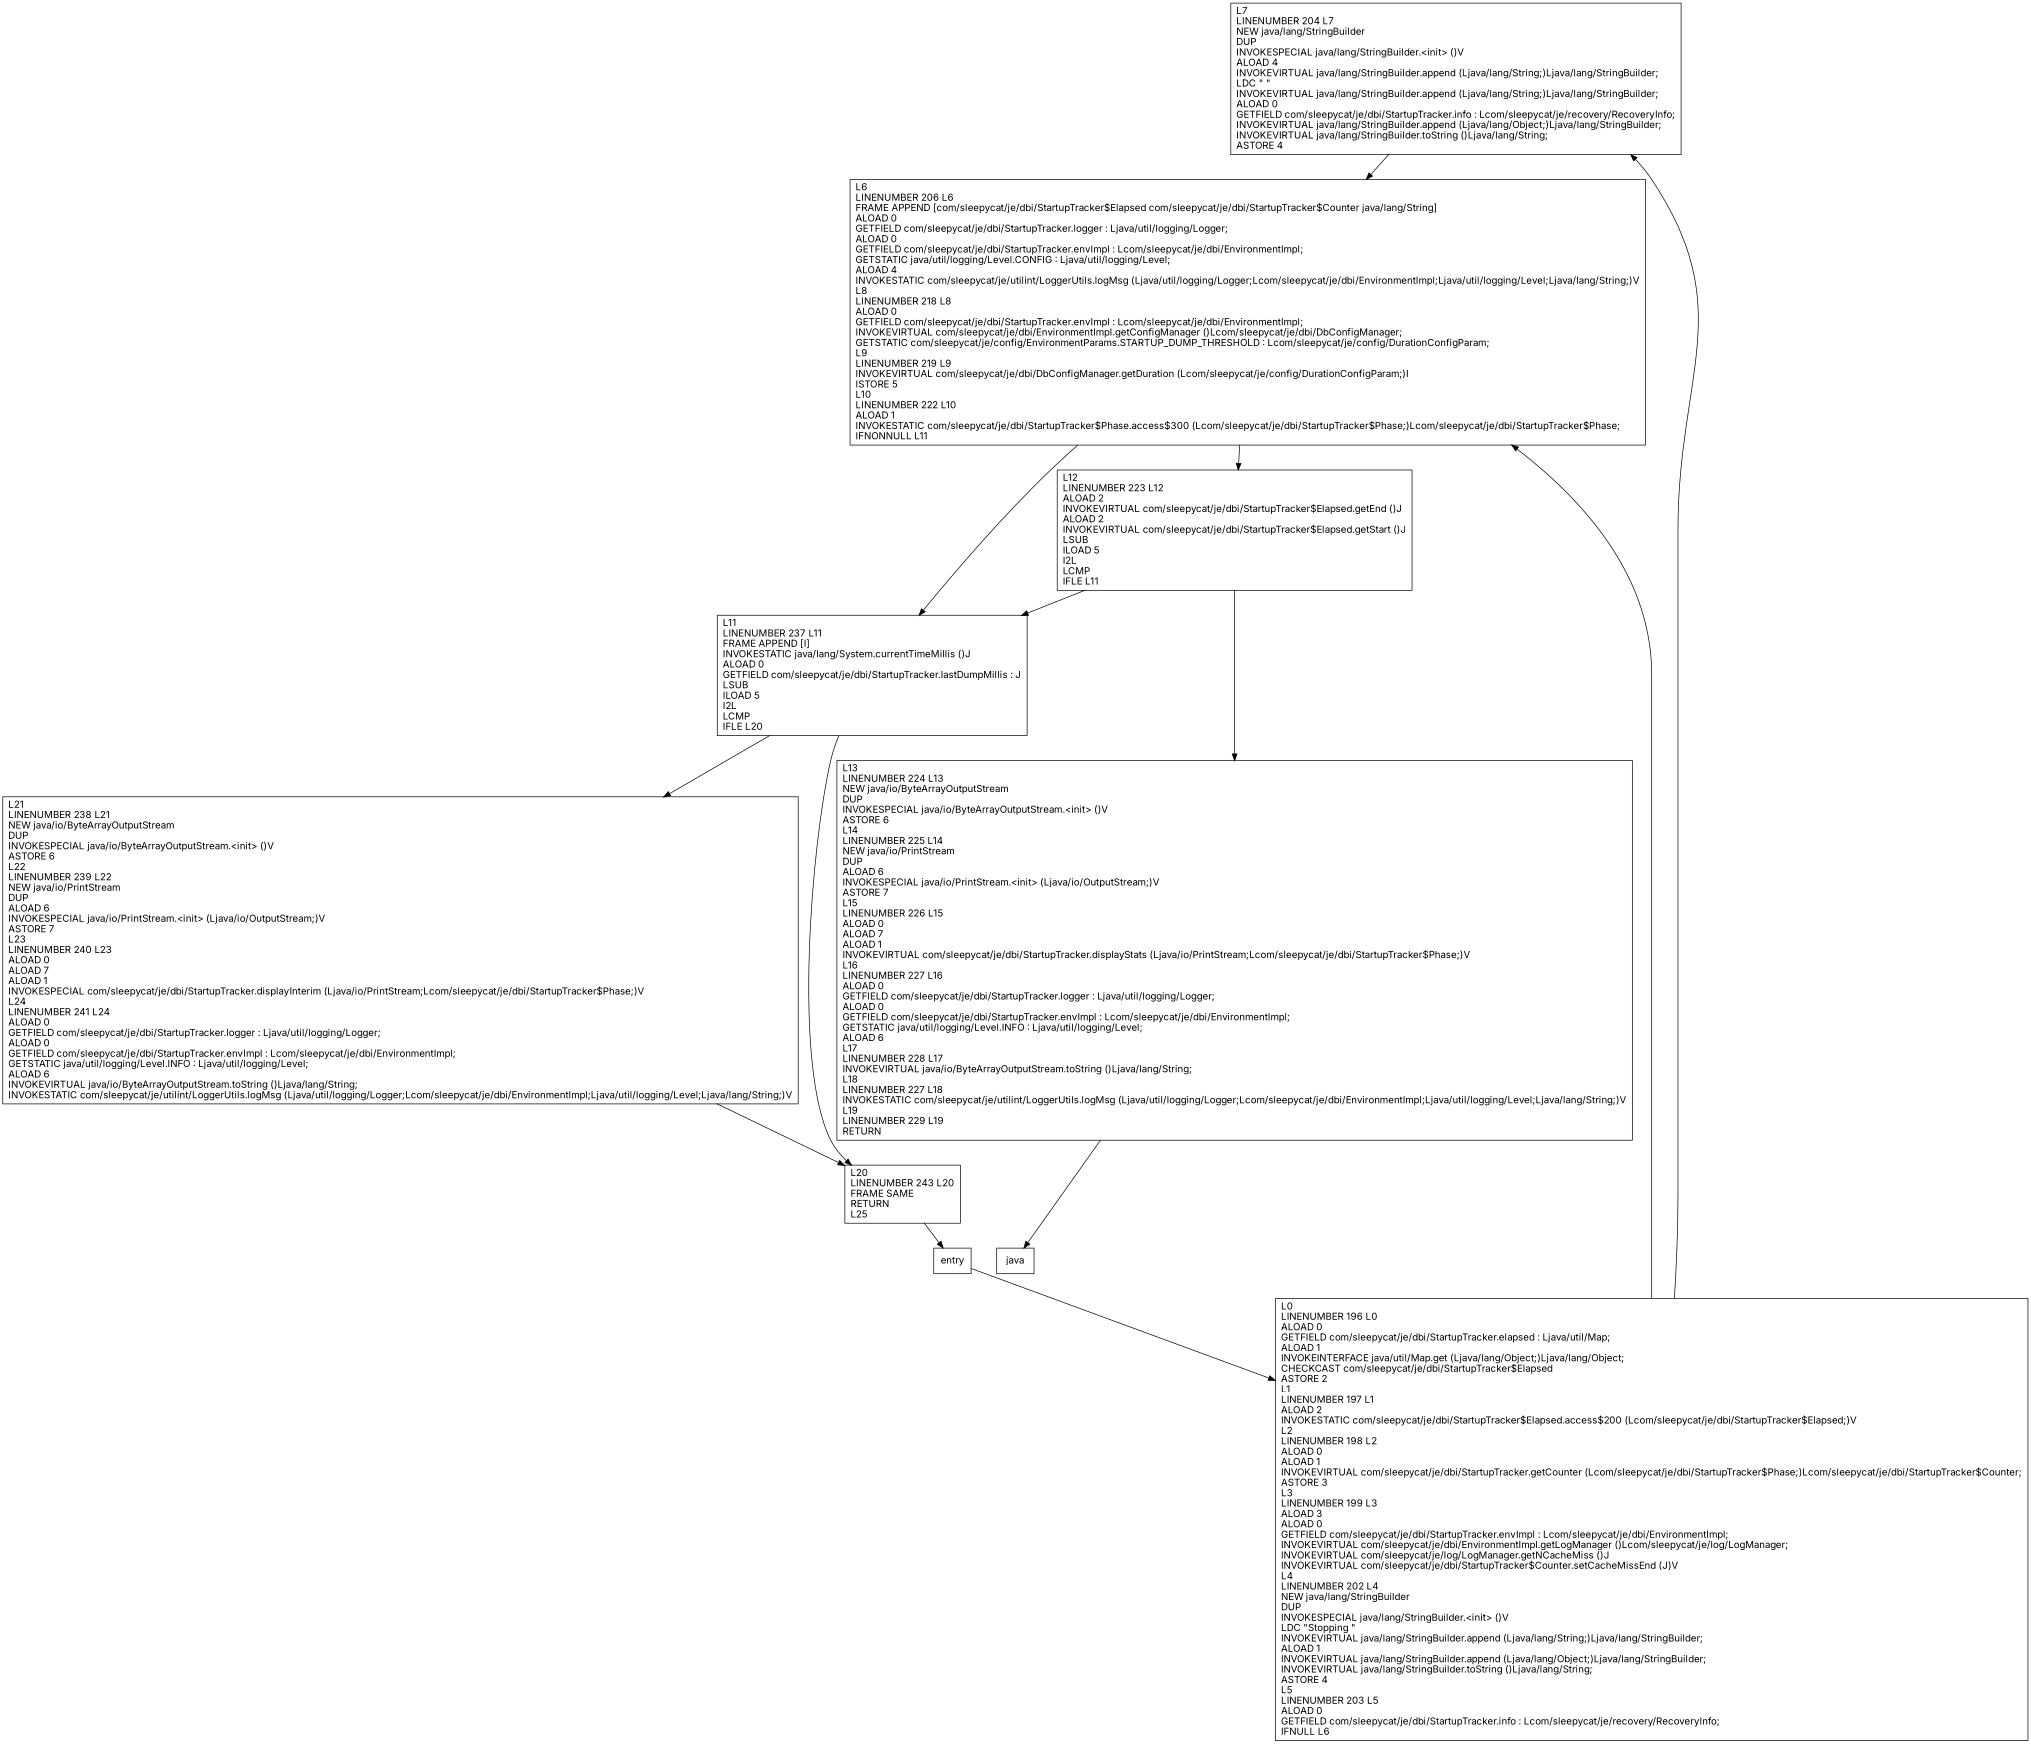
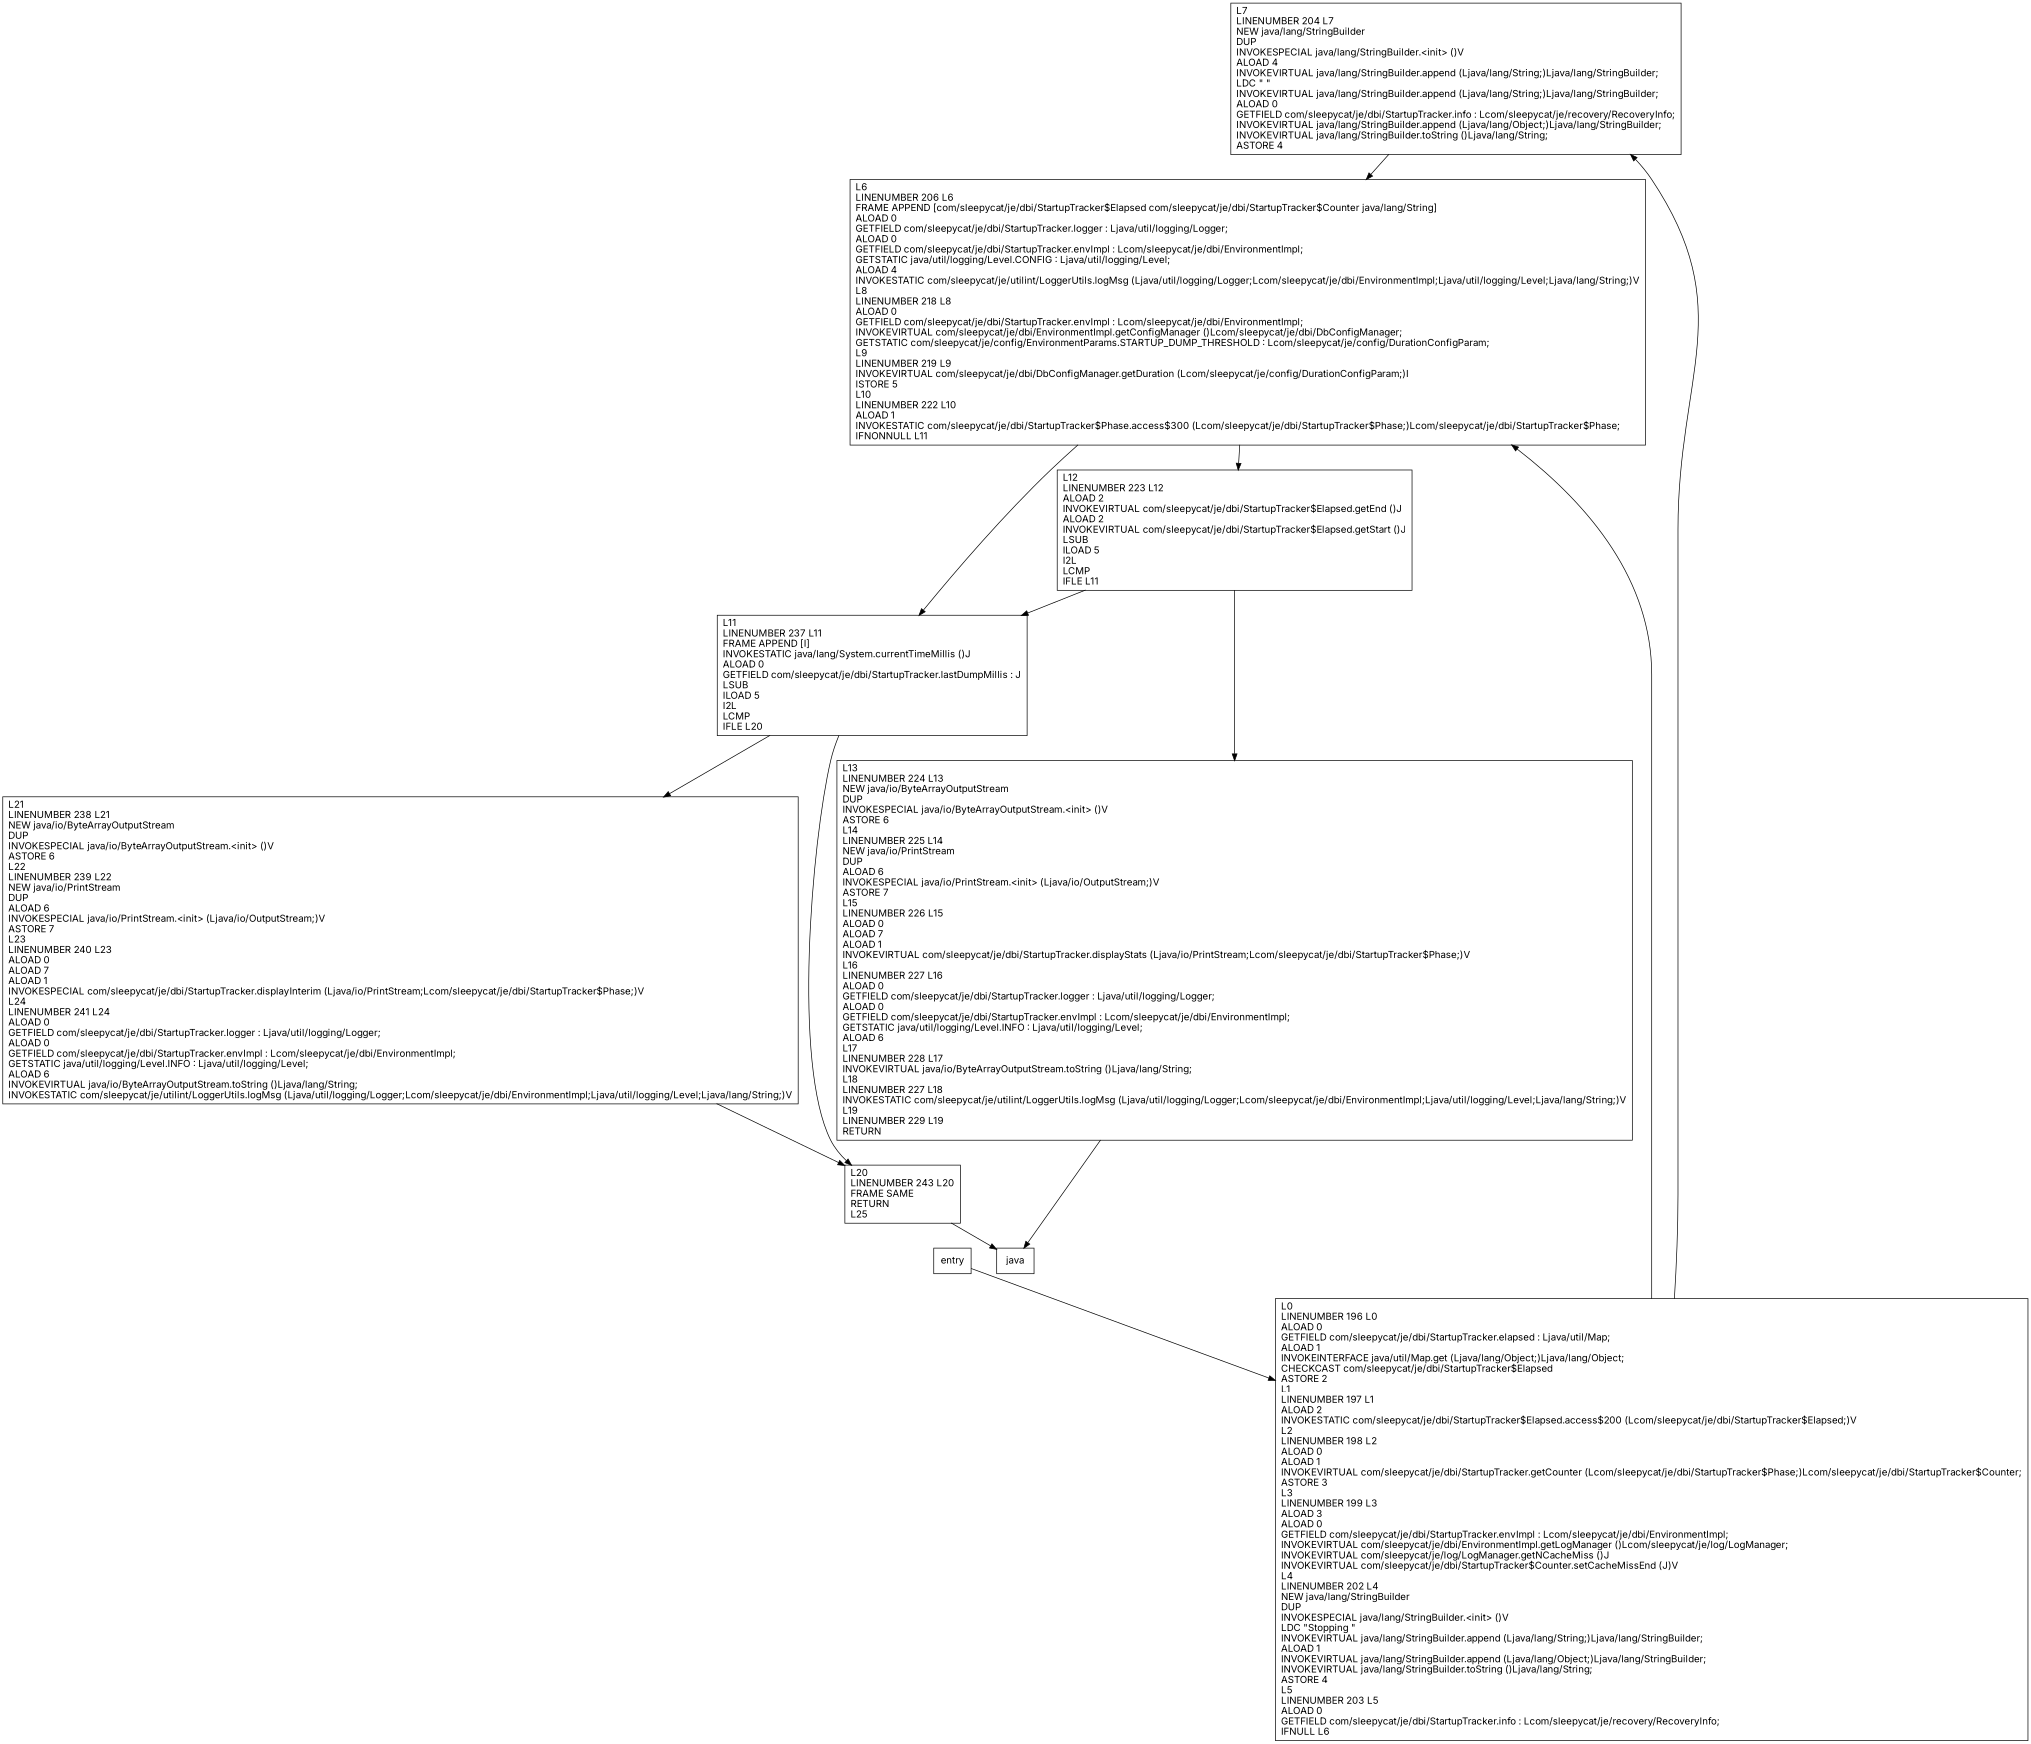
edge "L20 LINENUMBER 243 L20 FRAME SAME RETURN L25" -> "entry": now "L20 LINENUMBER 243 L20 FRAME SAME RETURN L25" -> "java"
